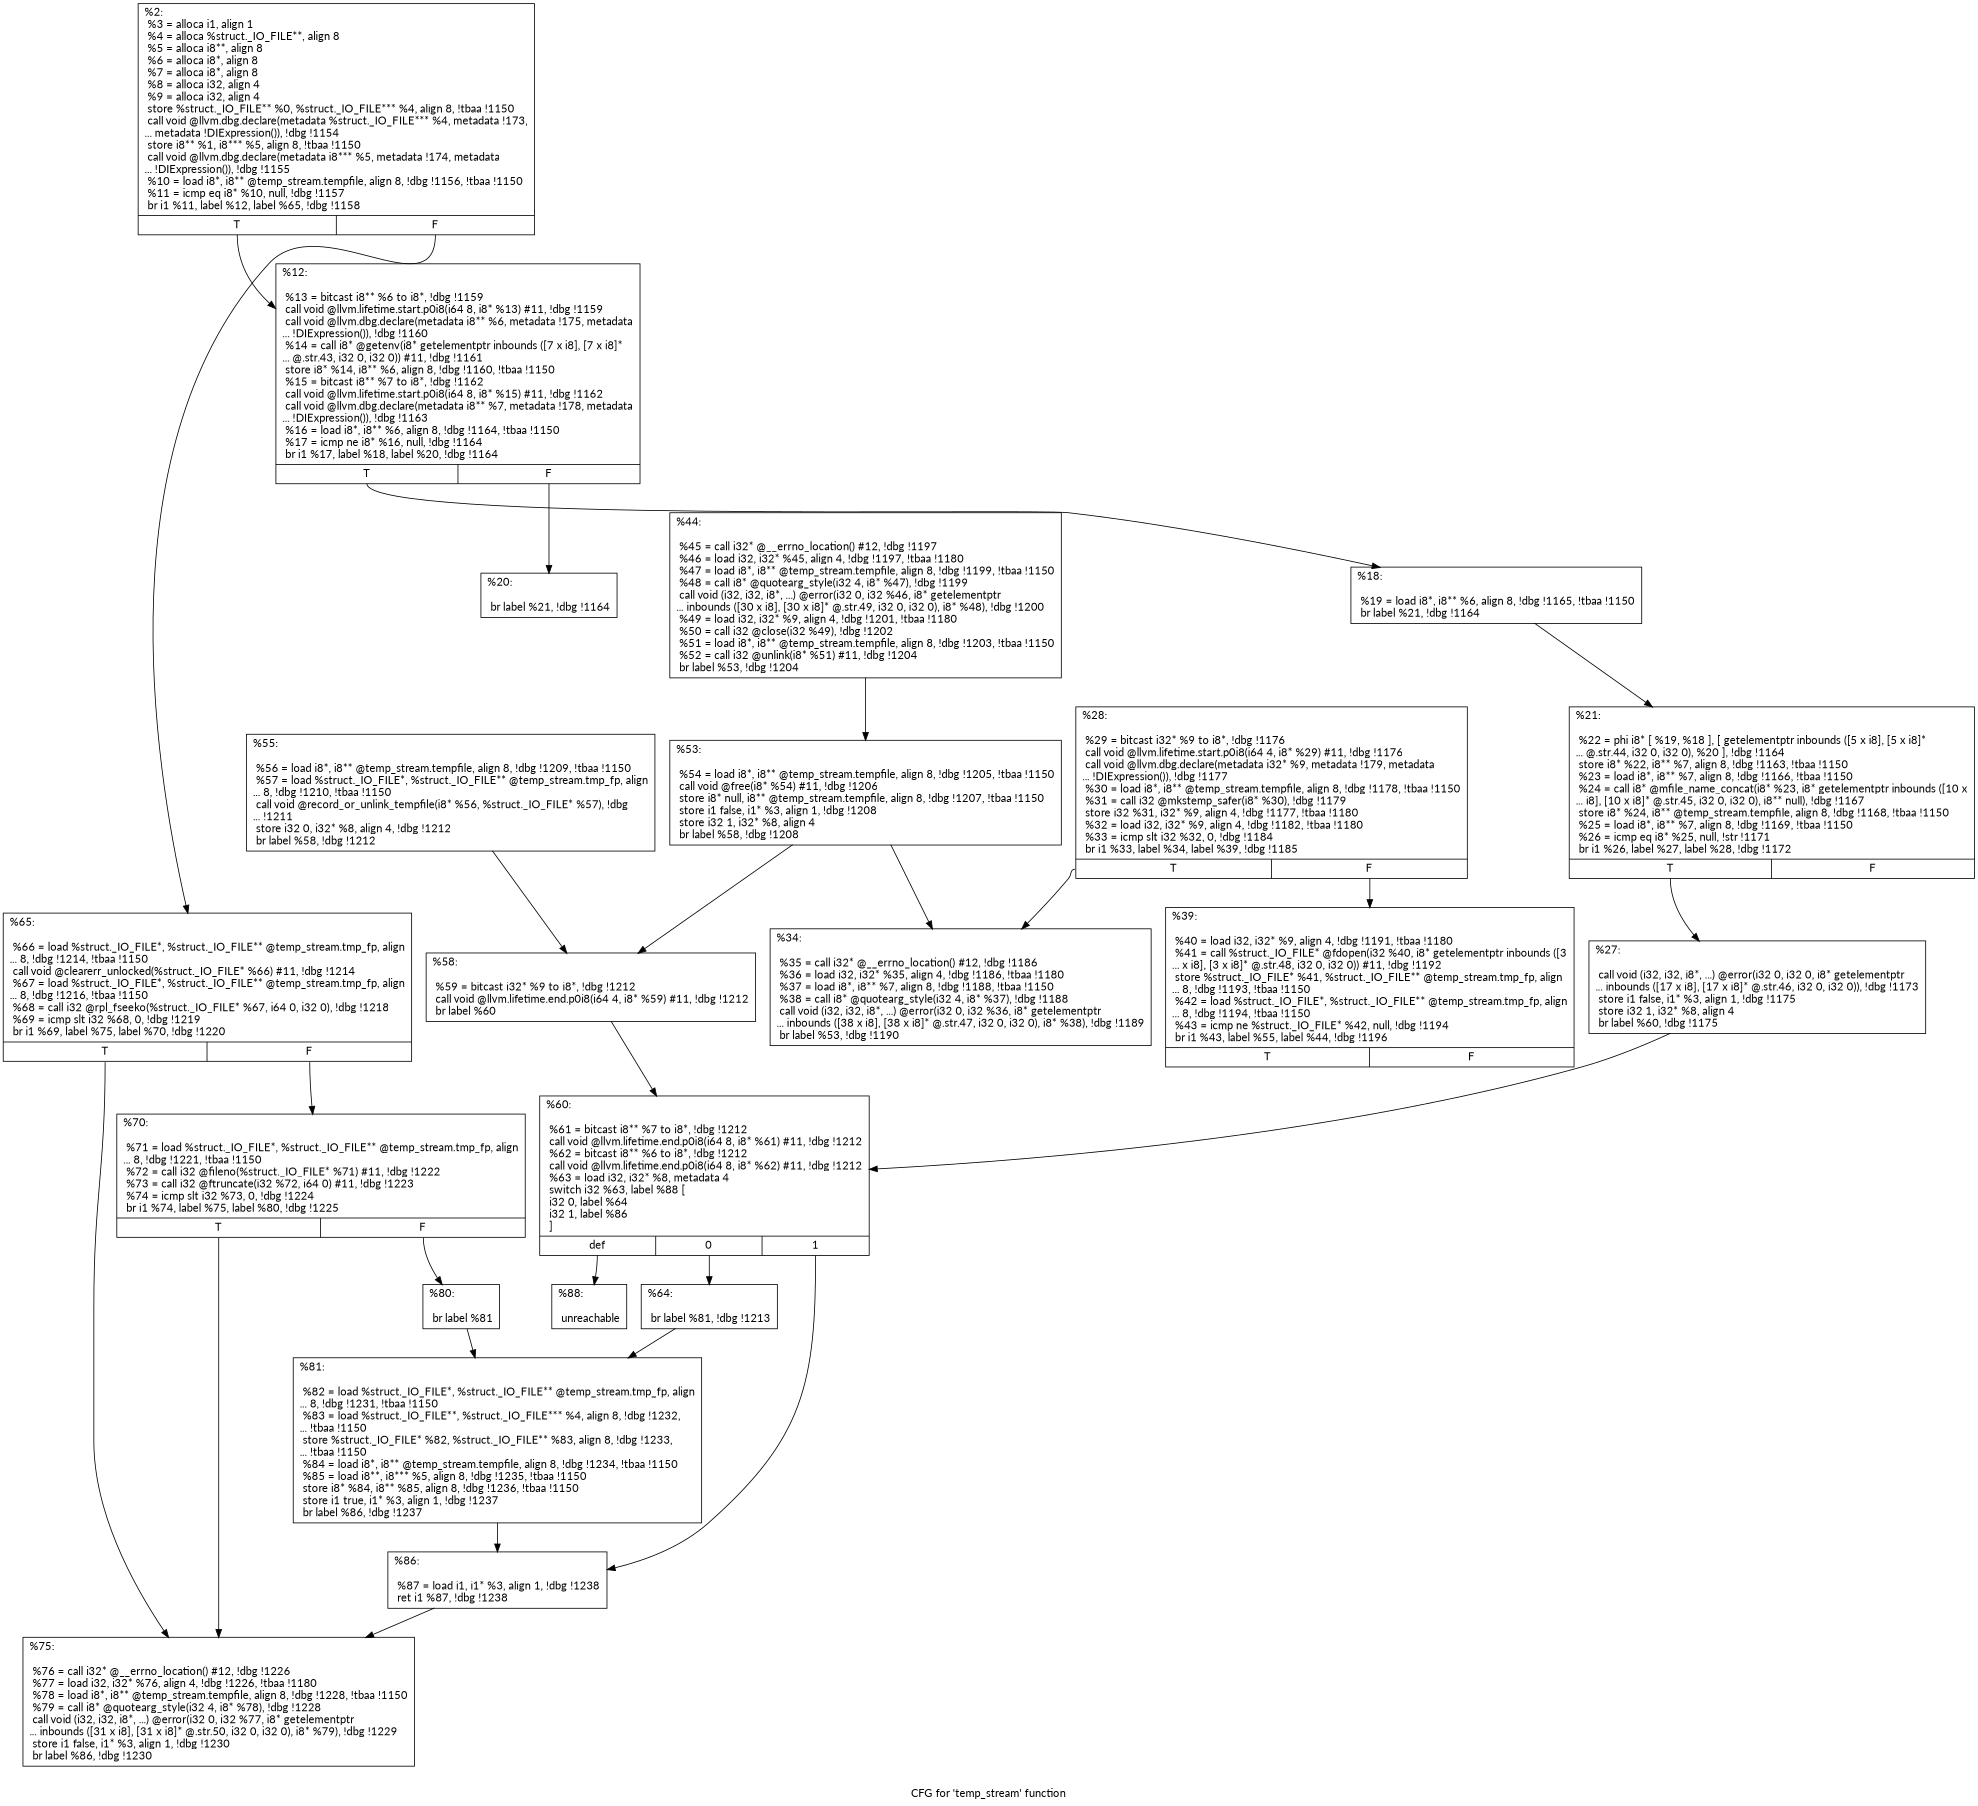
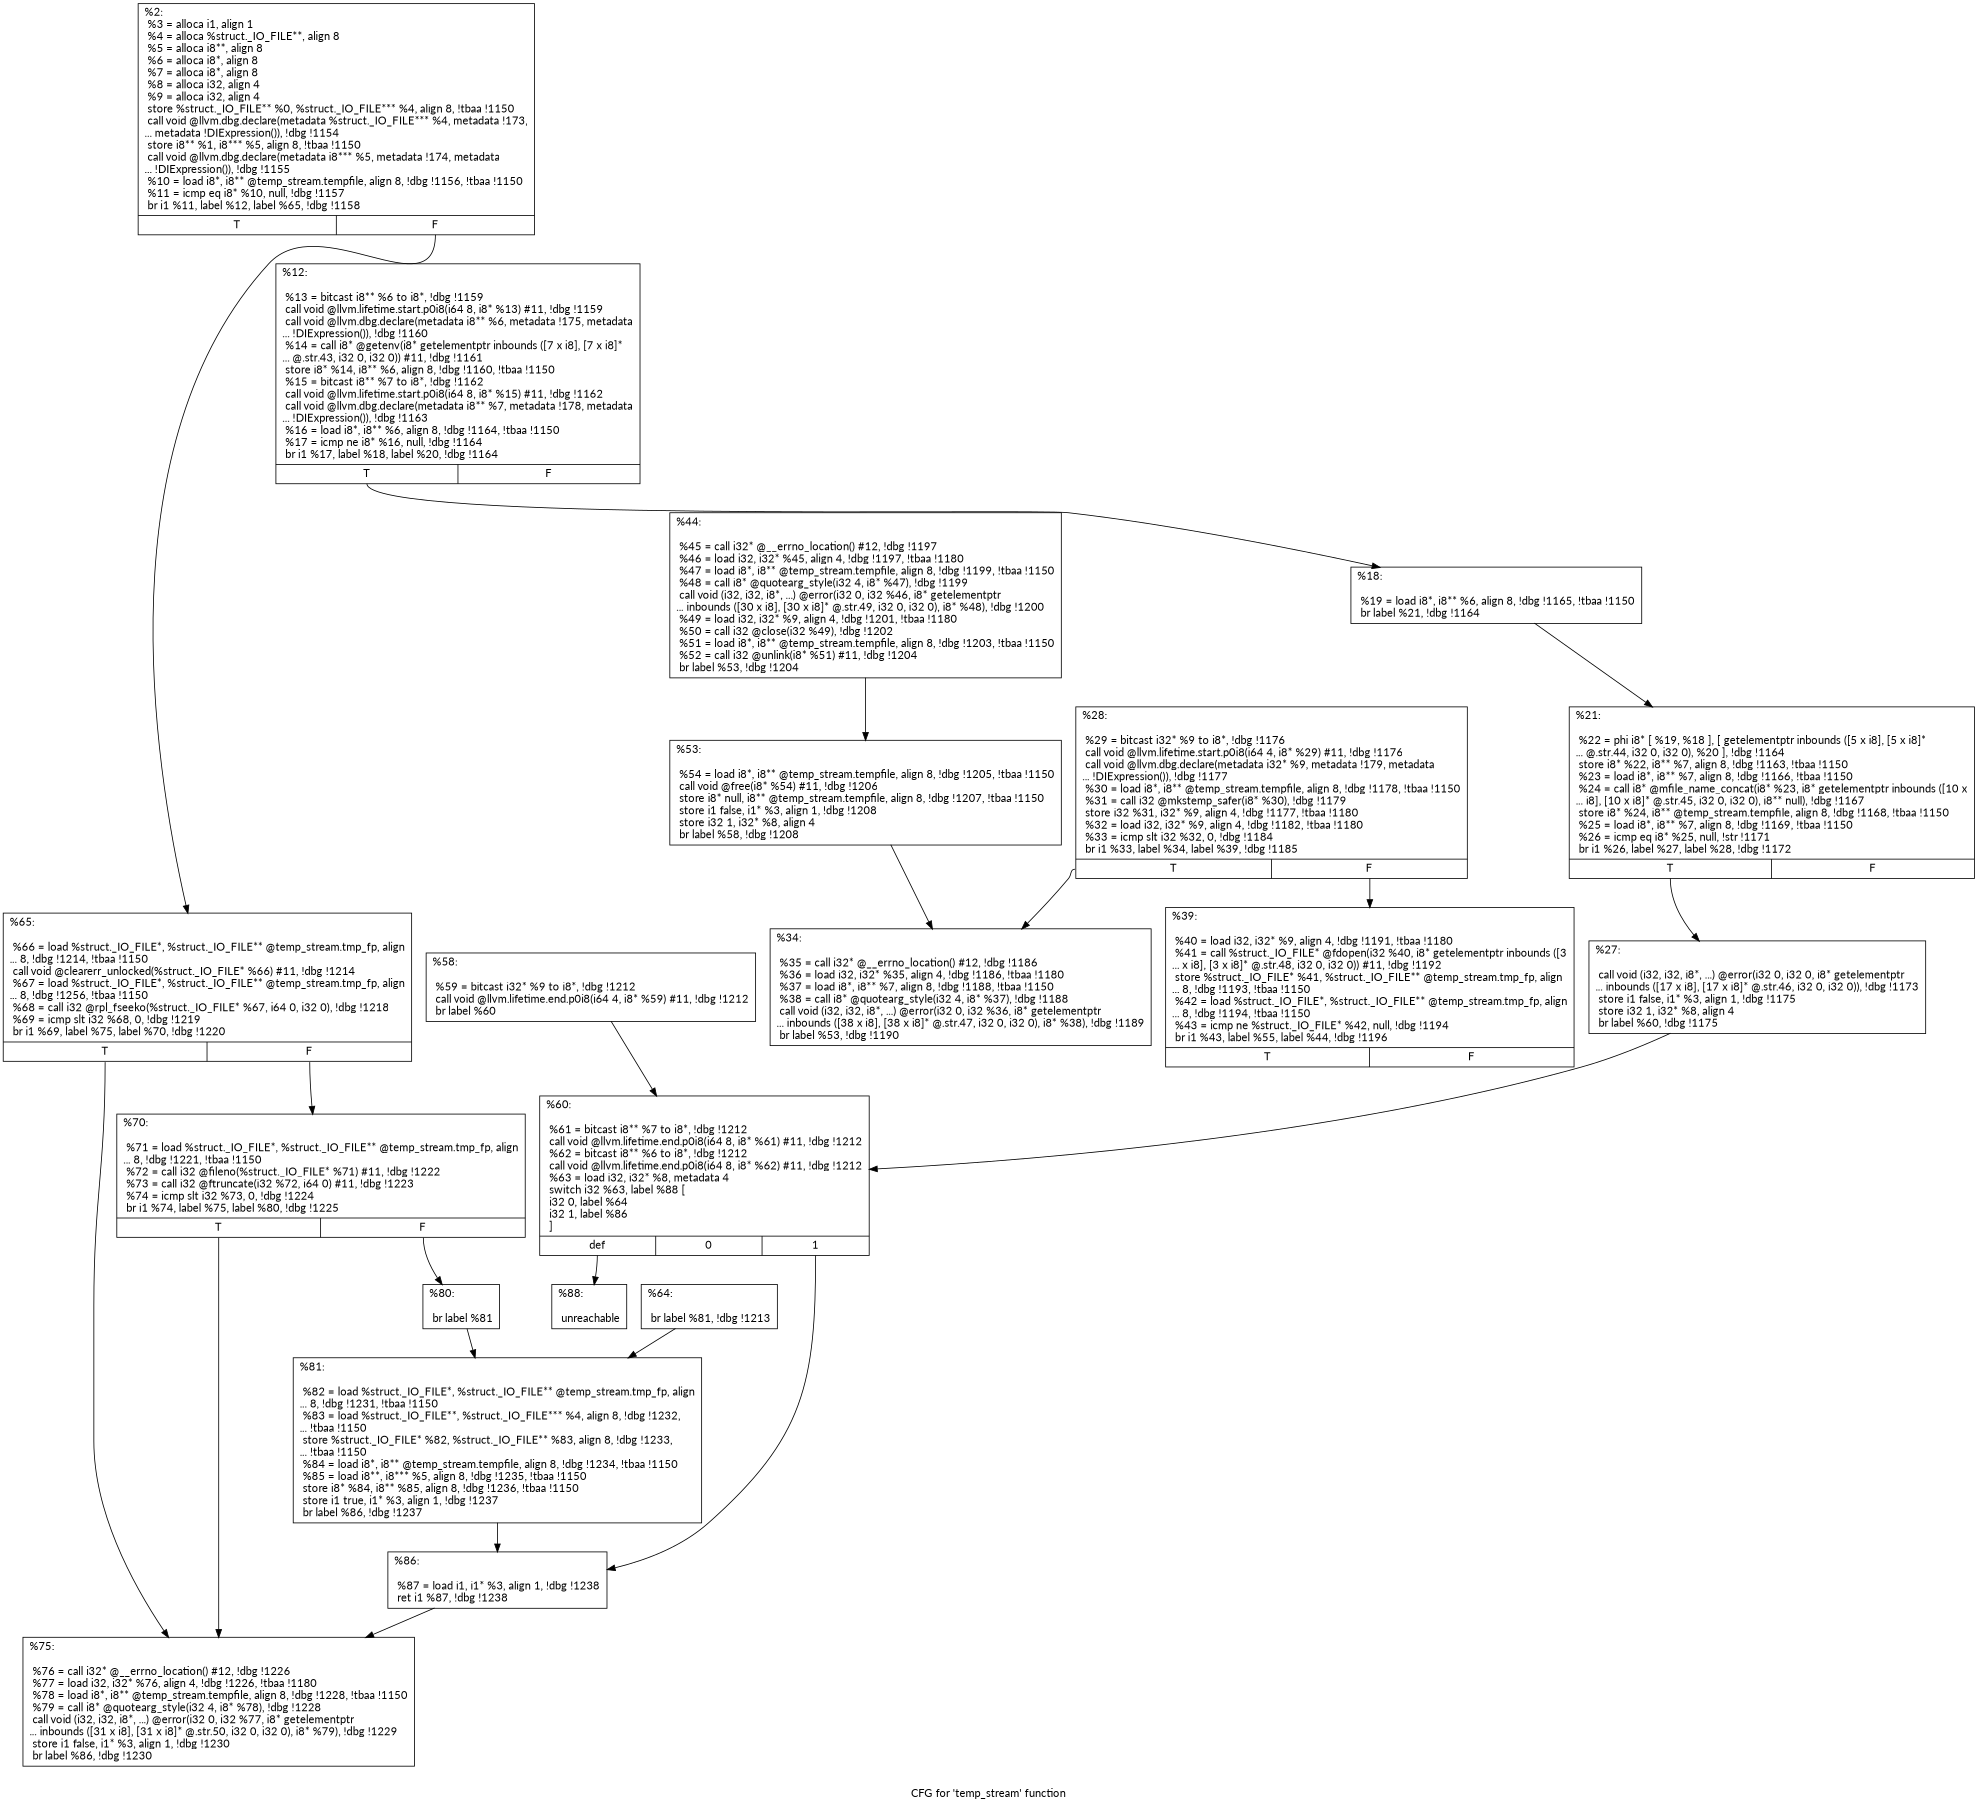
edge "%2:" -> "%12:": removed
node "%20:": removed
node "%55:": removed
edge "%53:" -> "%58:": removed
node "%65:": text "... 8, !dbg !1216, !tbaa !1150" -> "... 8, !dbg !1256, !tbaa !1150"
edge "%60:" -> "%64:": removed
